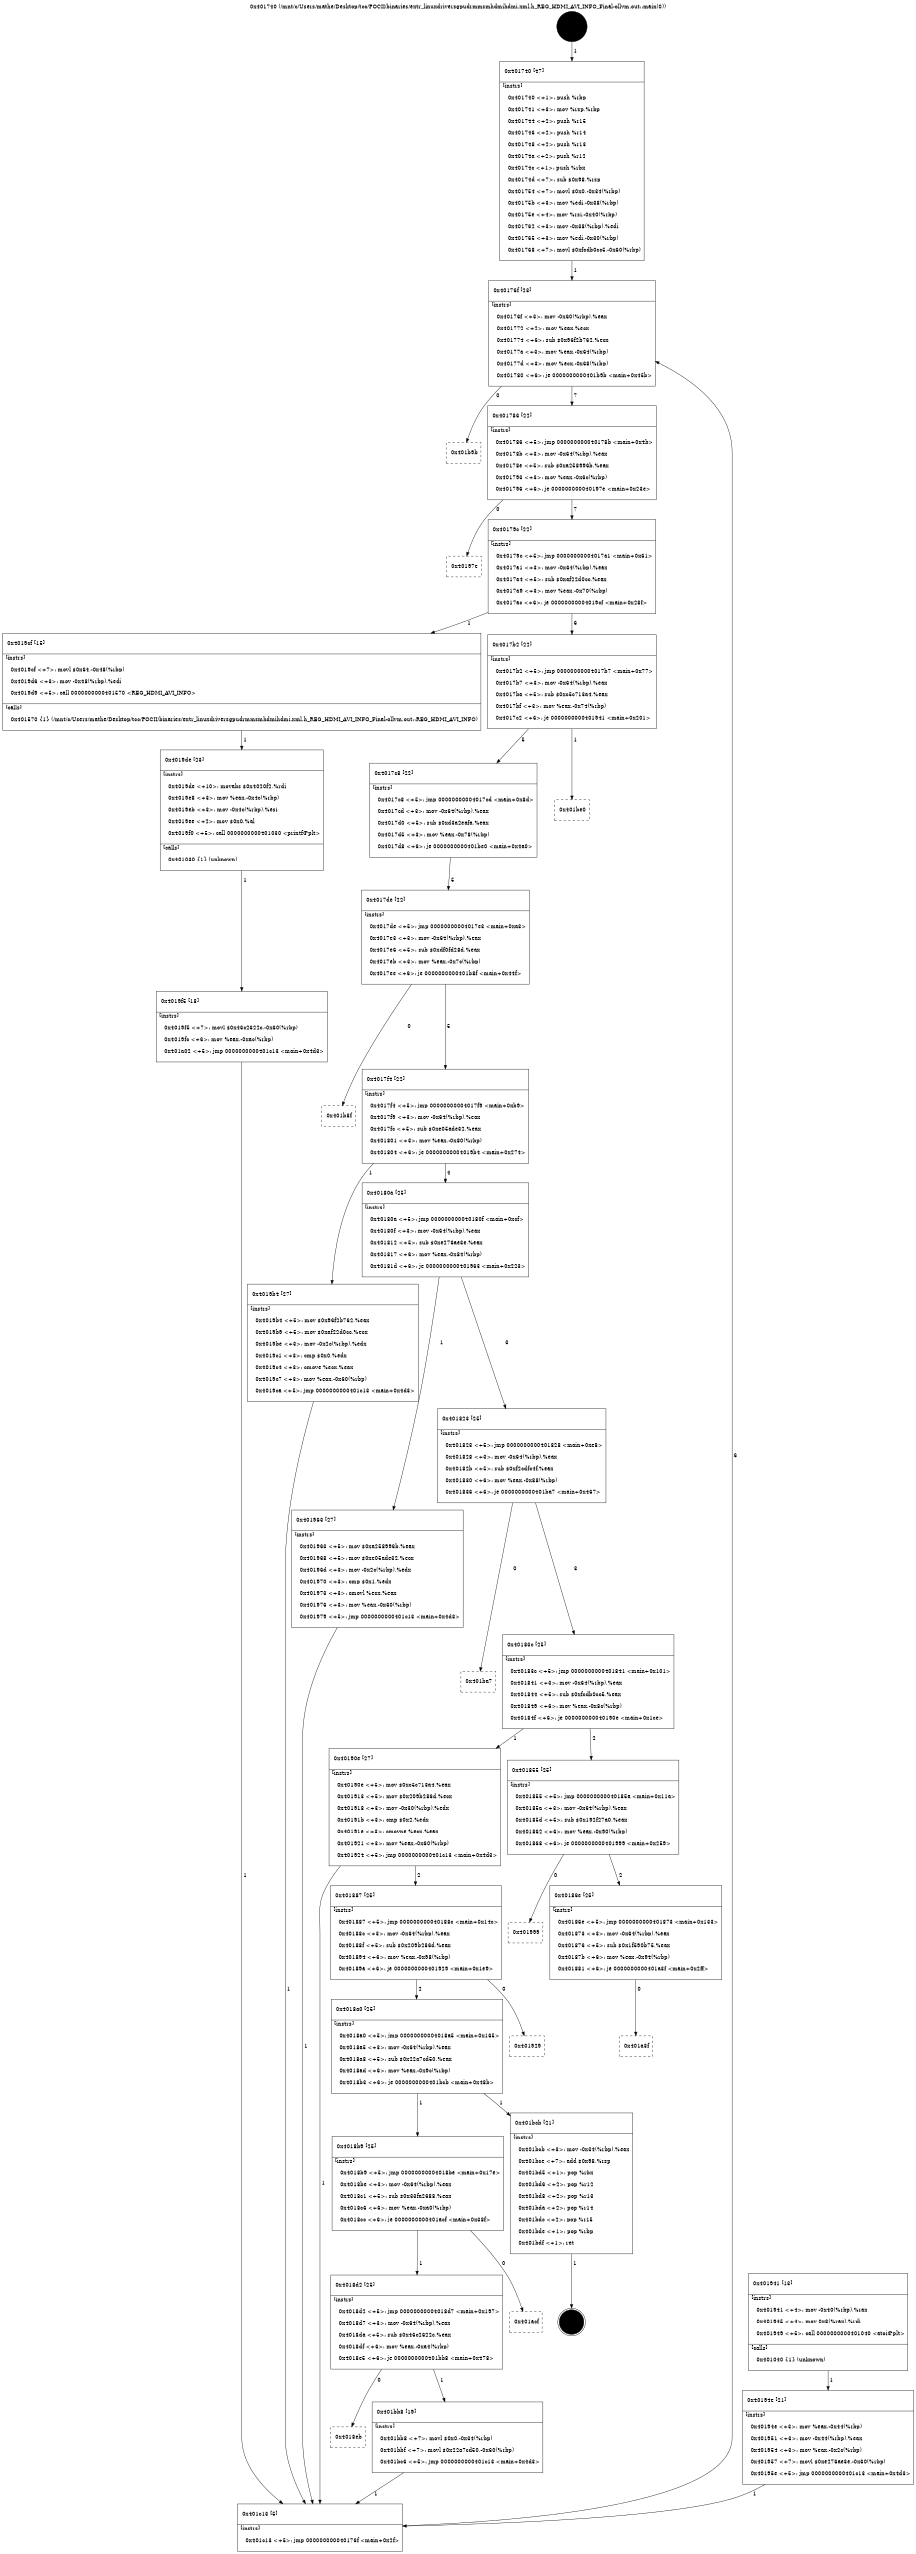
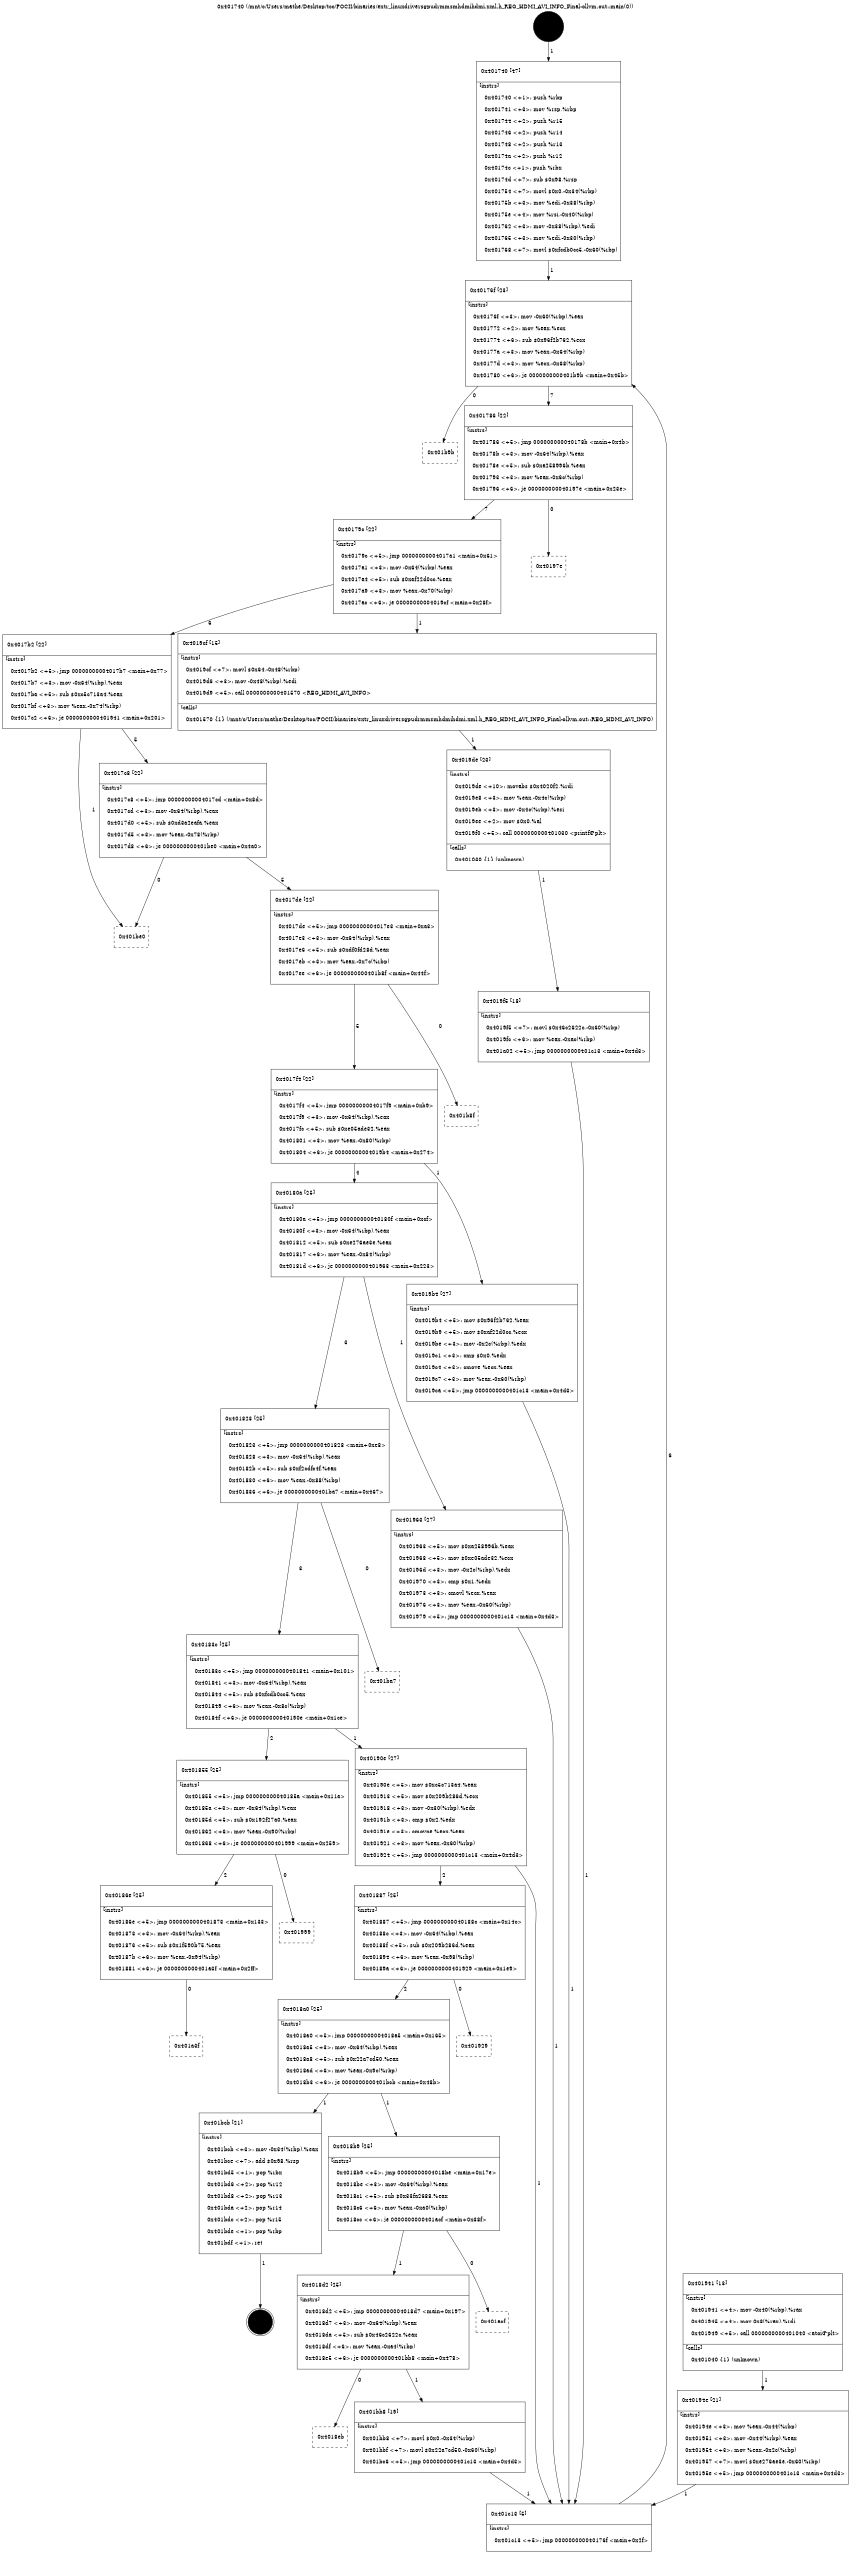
edge "0x4017c8 [22]" -> "0x401be0": added, label "0"
